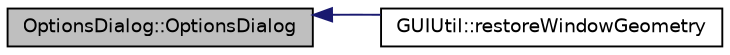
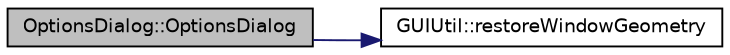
edge "GUIUtil::restoreWindowGeometry" -> "OptionsDialog::OptionsDialog": reversed
